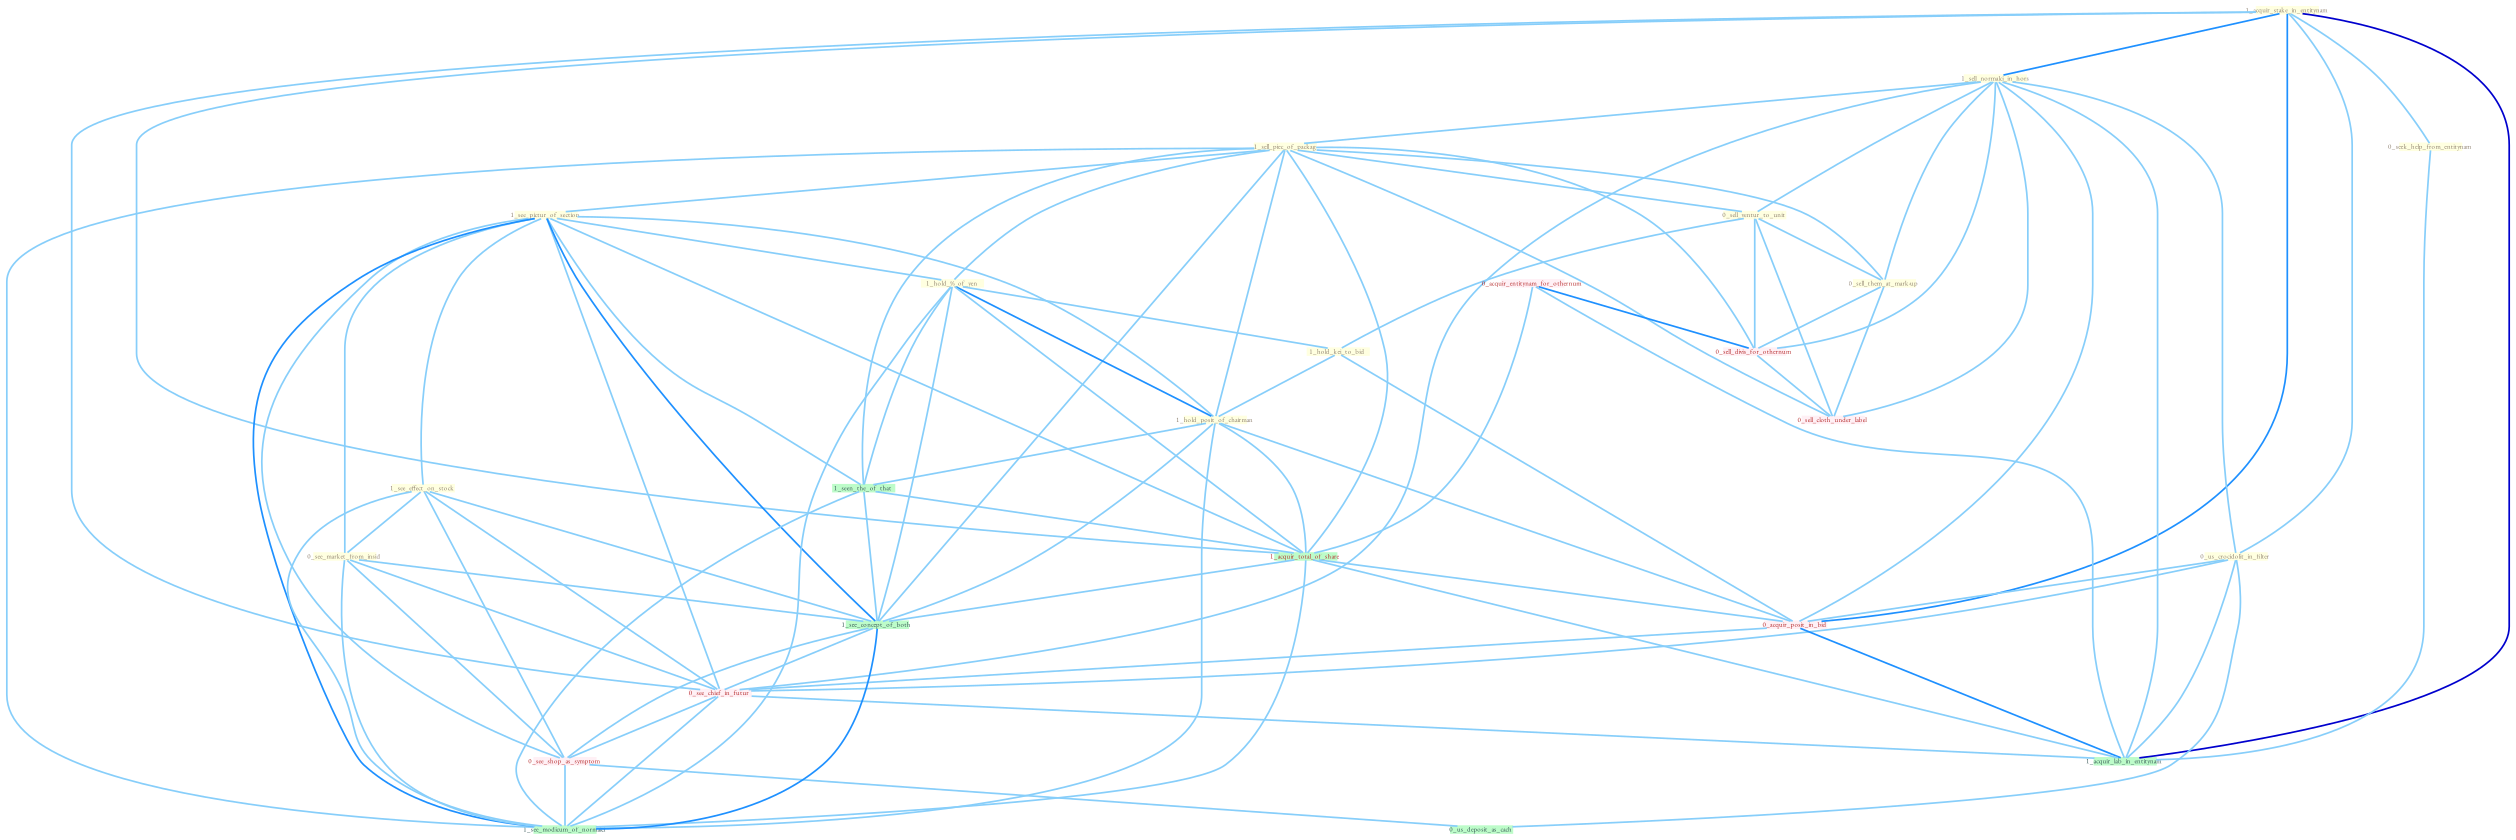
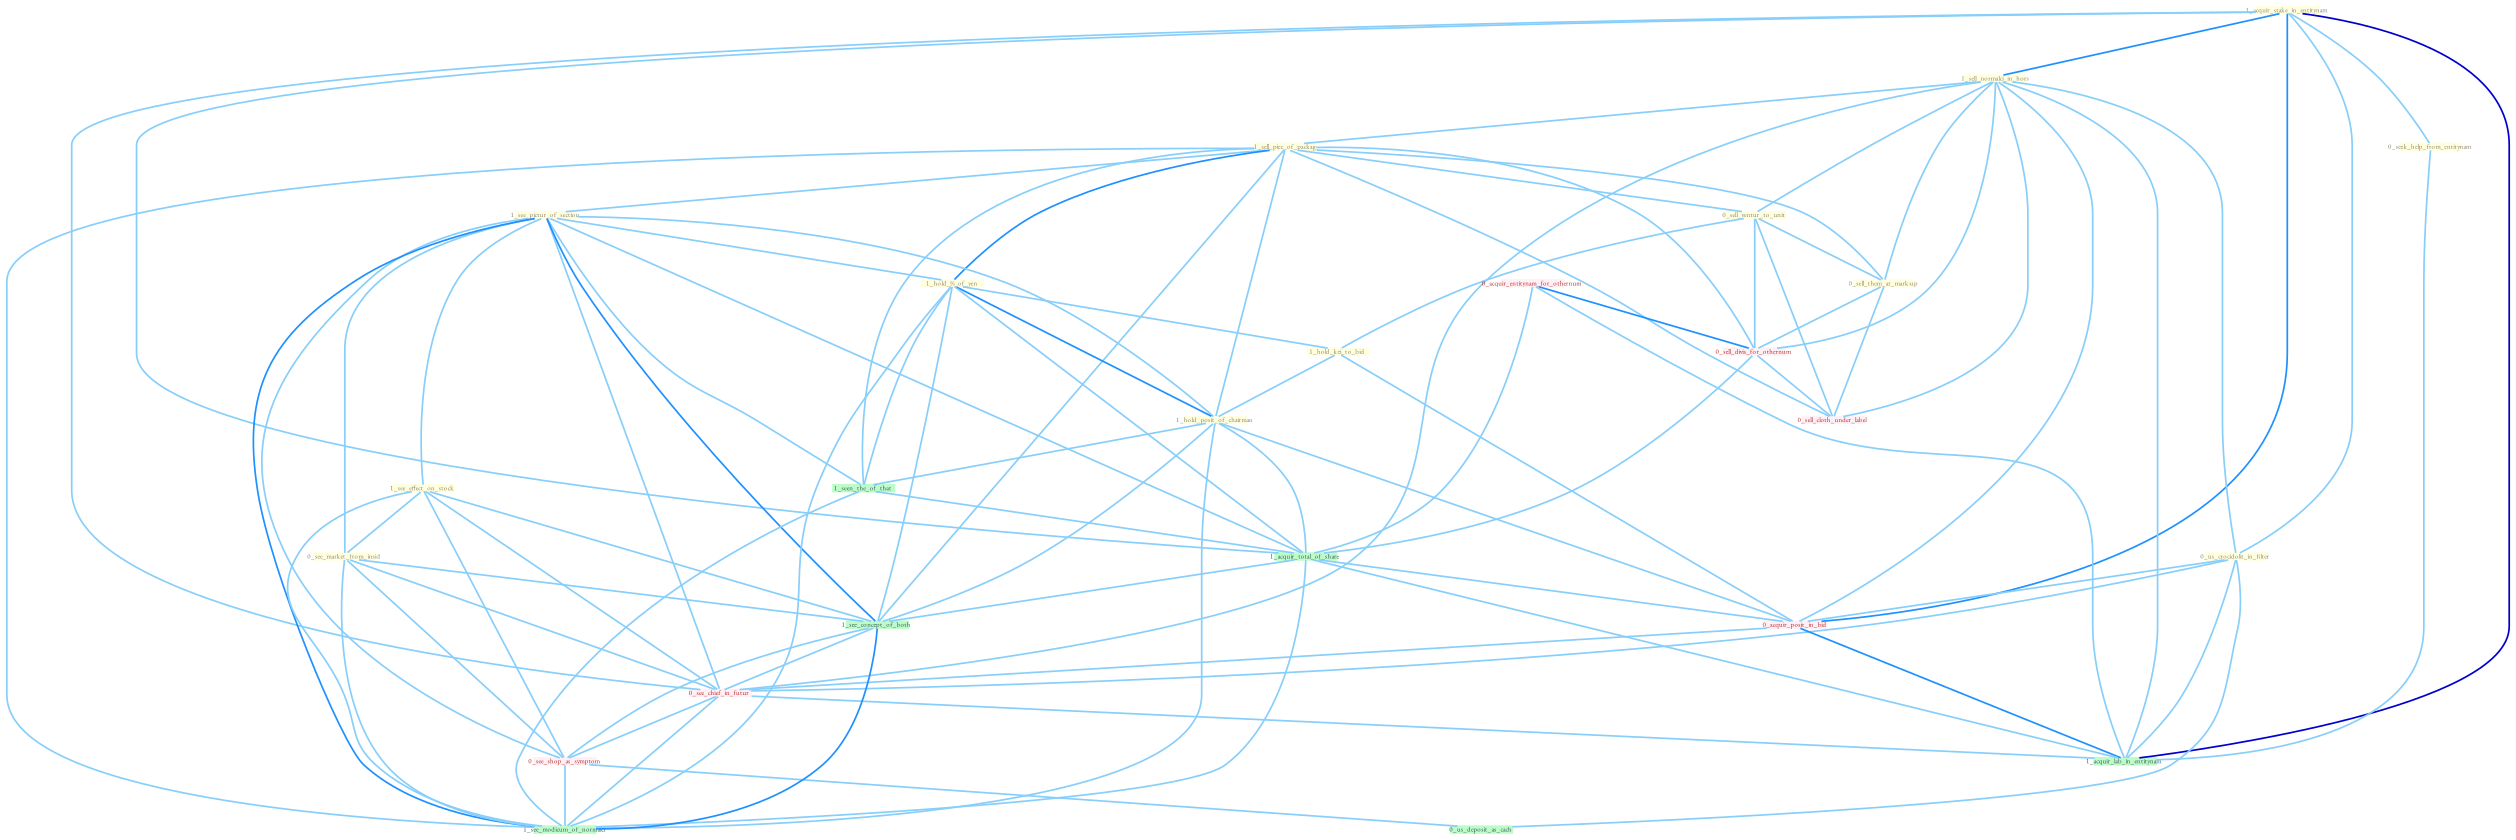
edge "1_sell_piec_of_packag" -- "1_hold_%_of_yen": color #87cefa -> #1e90ff
edge "1_sell_piec_of_packag" -- "1_acquir_total_of_share": now "0_sell_divis_for_othernum" -- "1_acquir_total_of_share"
edge "1_seen_the_of_that" -- "1_see_concept_of_both": removed
node "1_acquir_total_of_share": fontcolor #b22222 -> #2f4f4f
